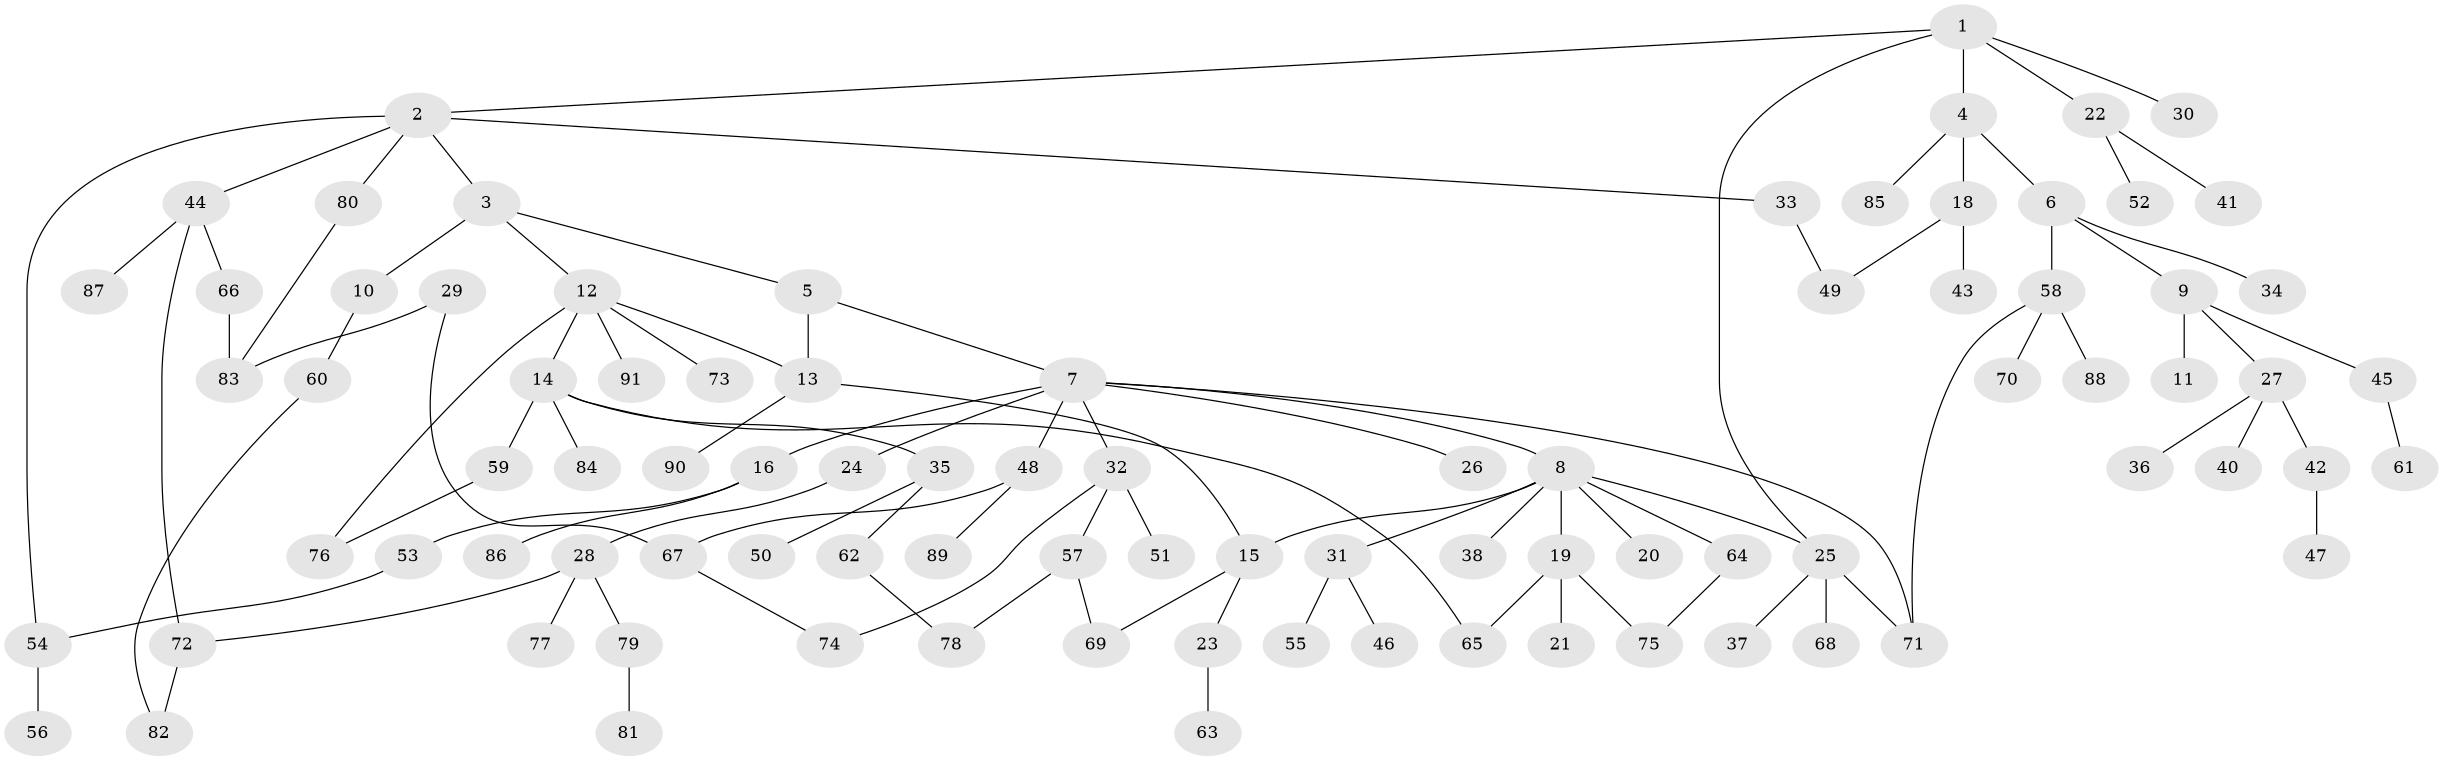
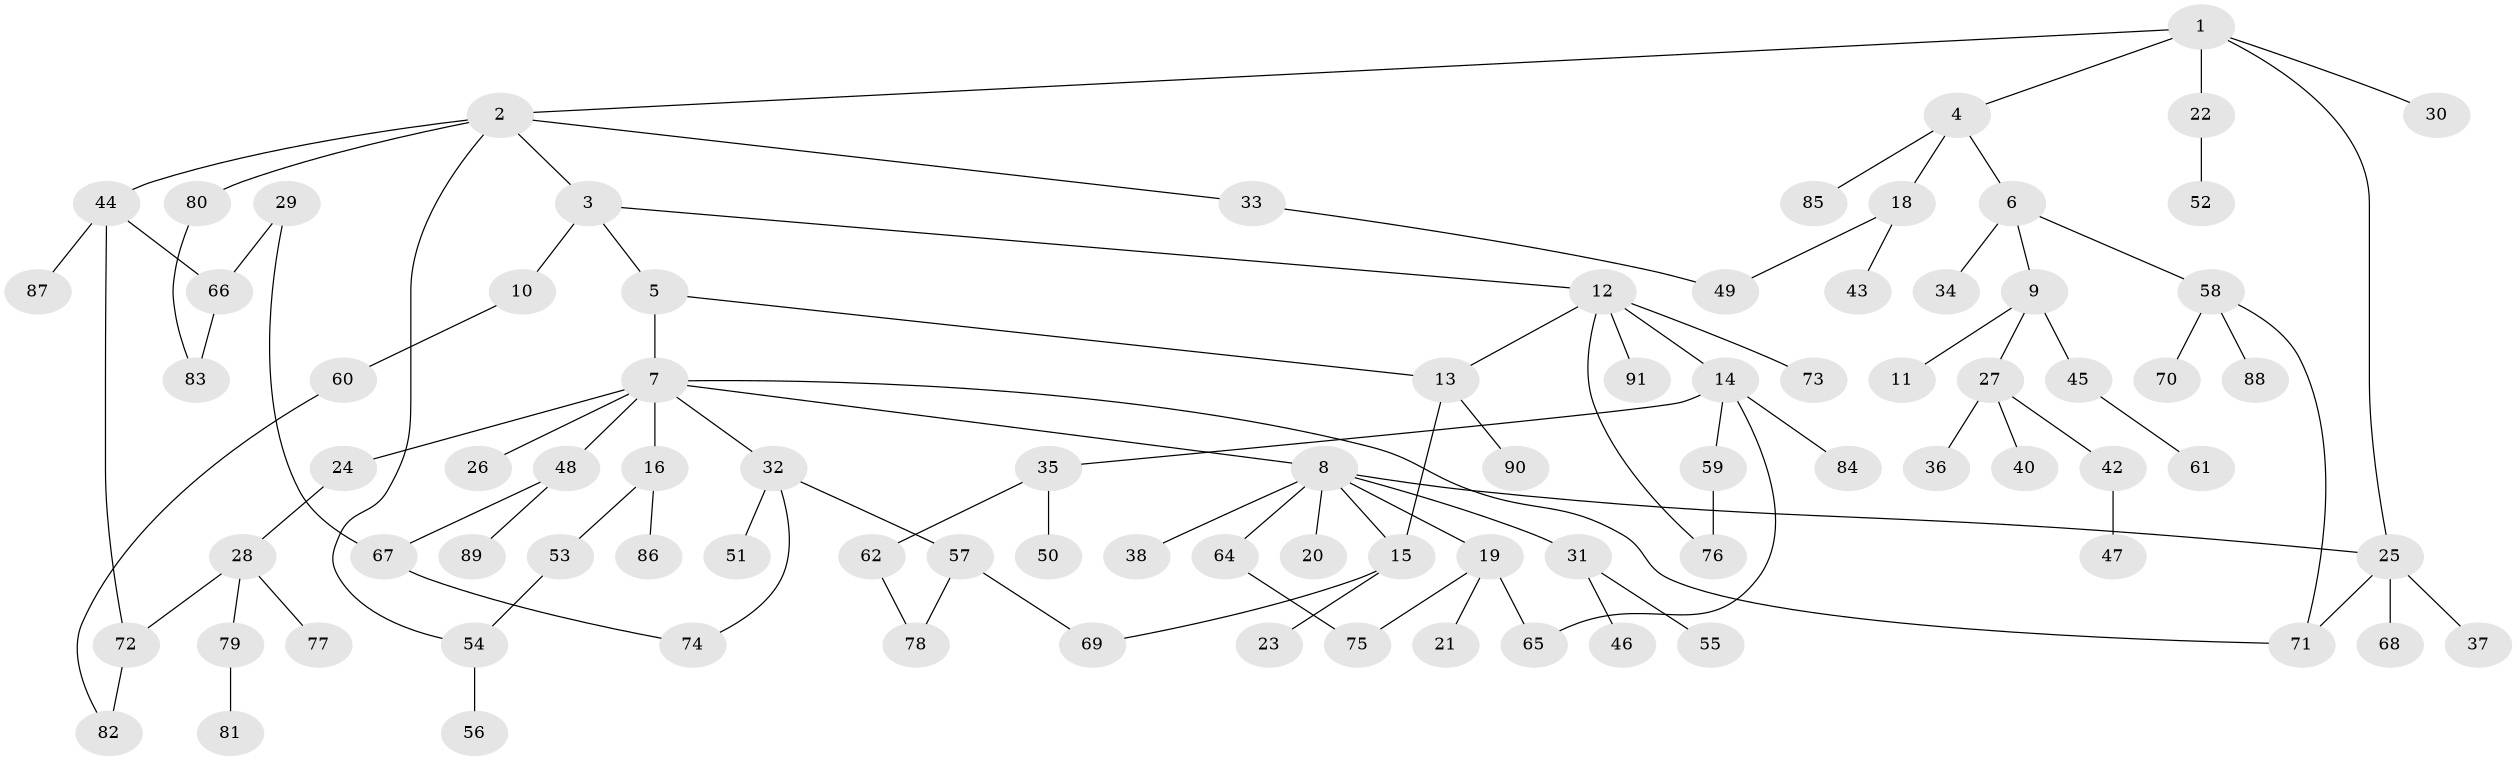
node "41": removed
edge "29" -- "83": now "29" -- "66"
node "63": removed
